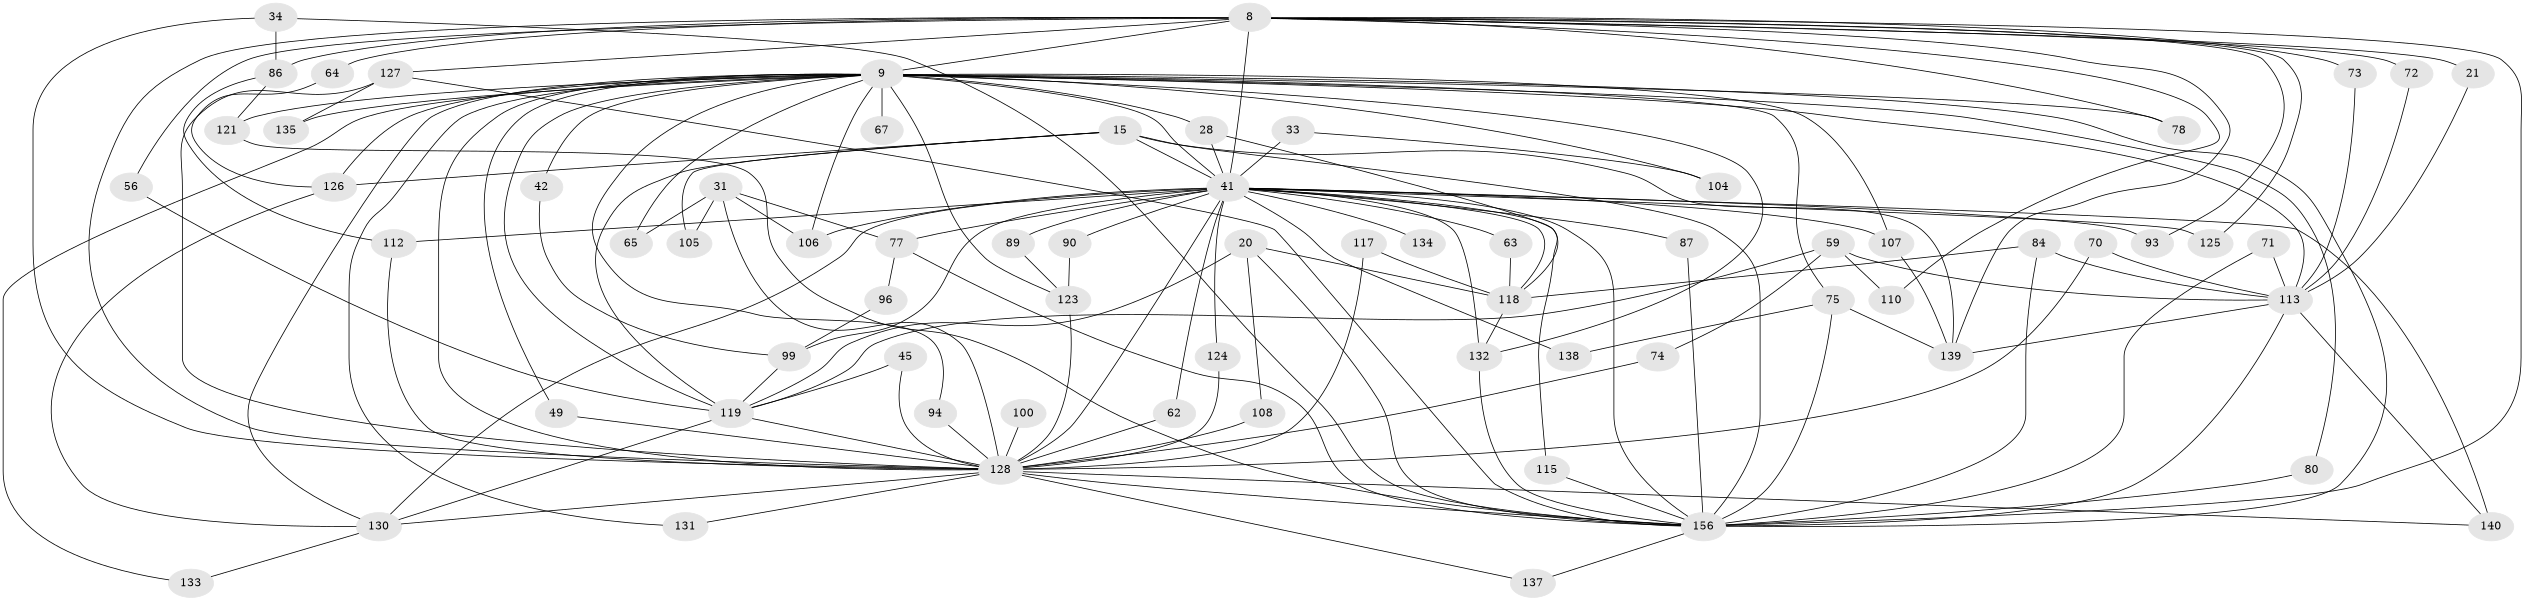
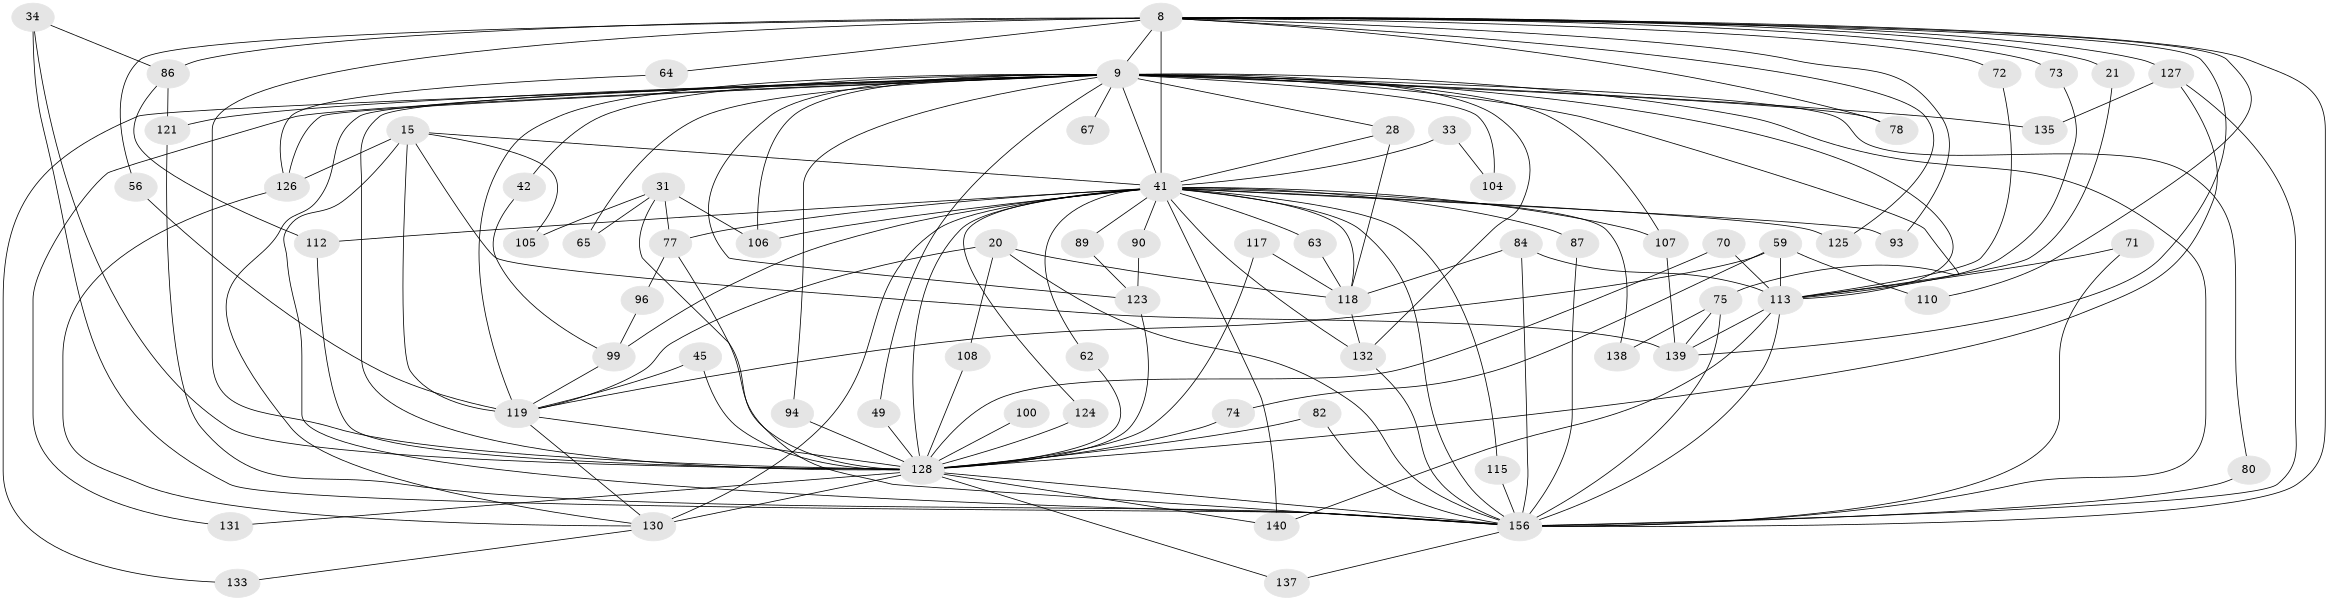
node "134": removed
node "82": added
